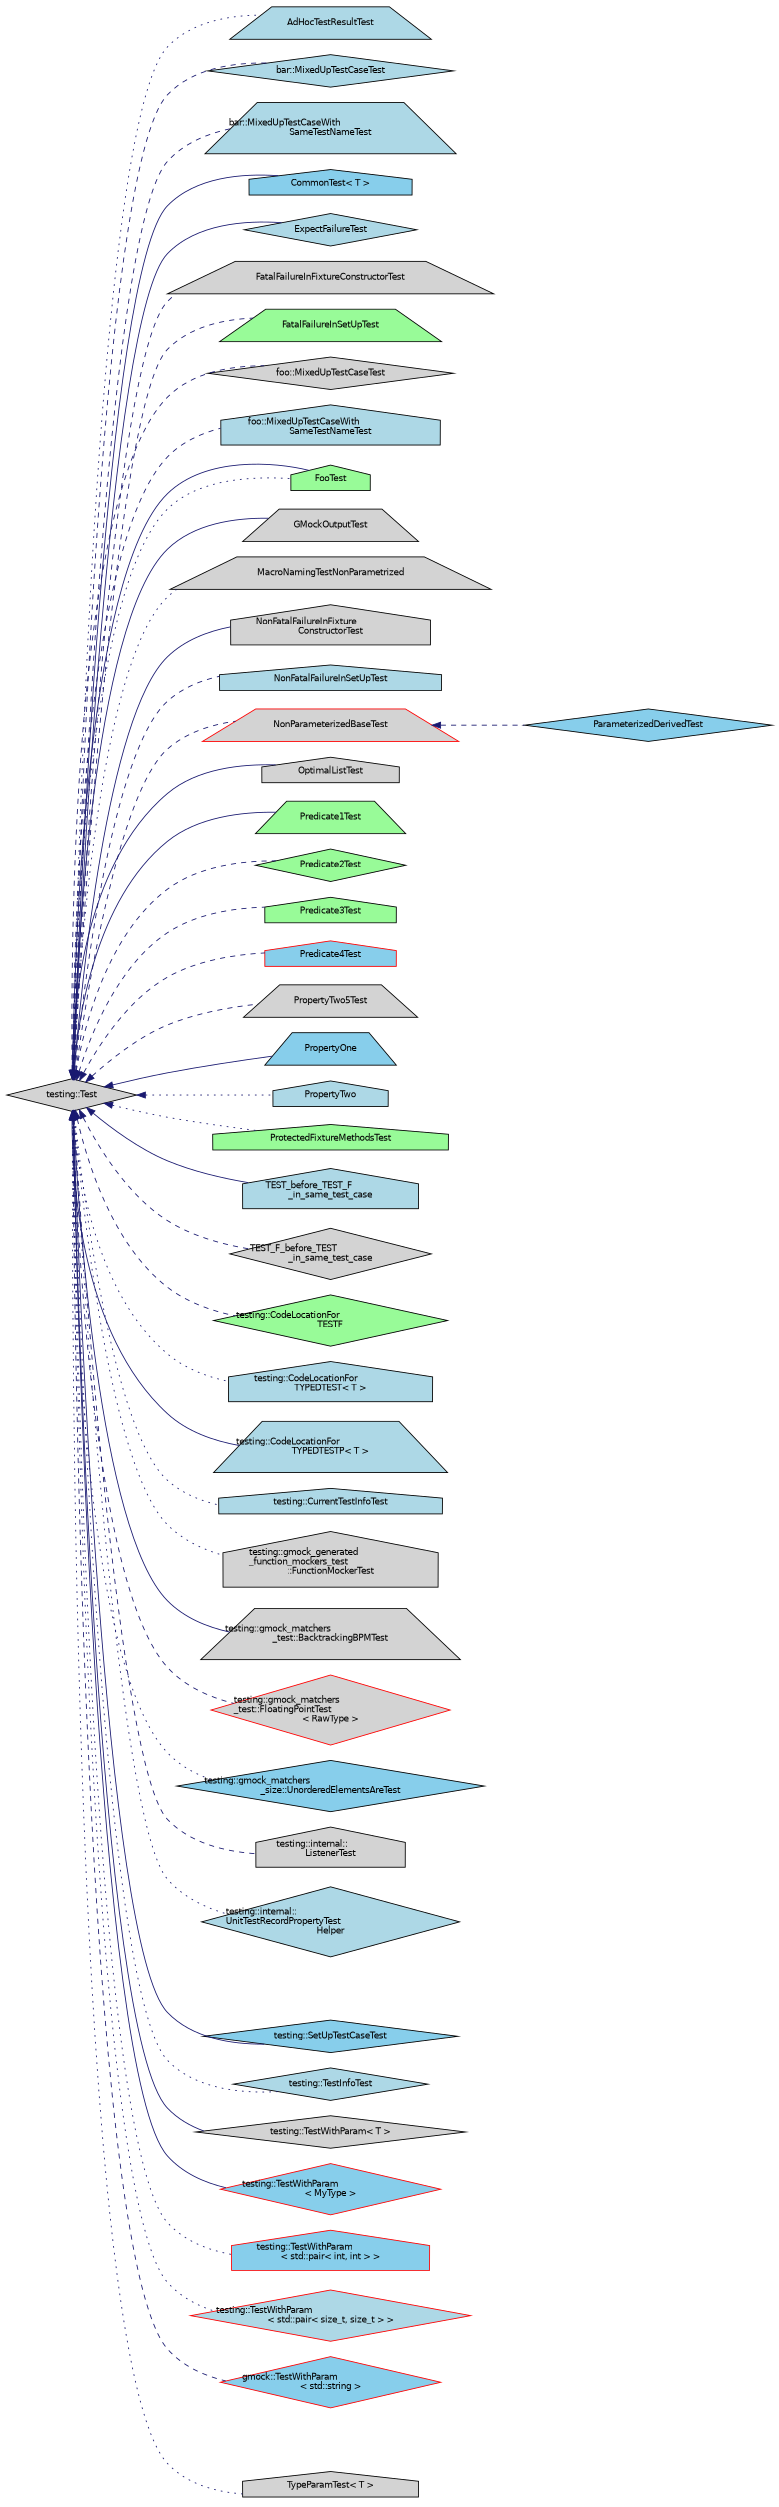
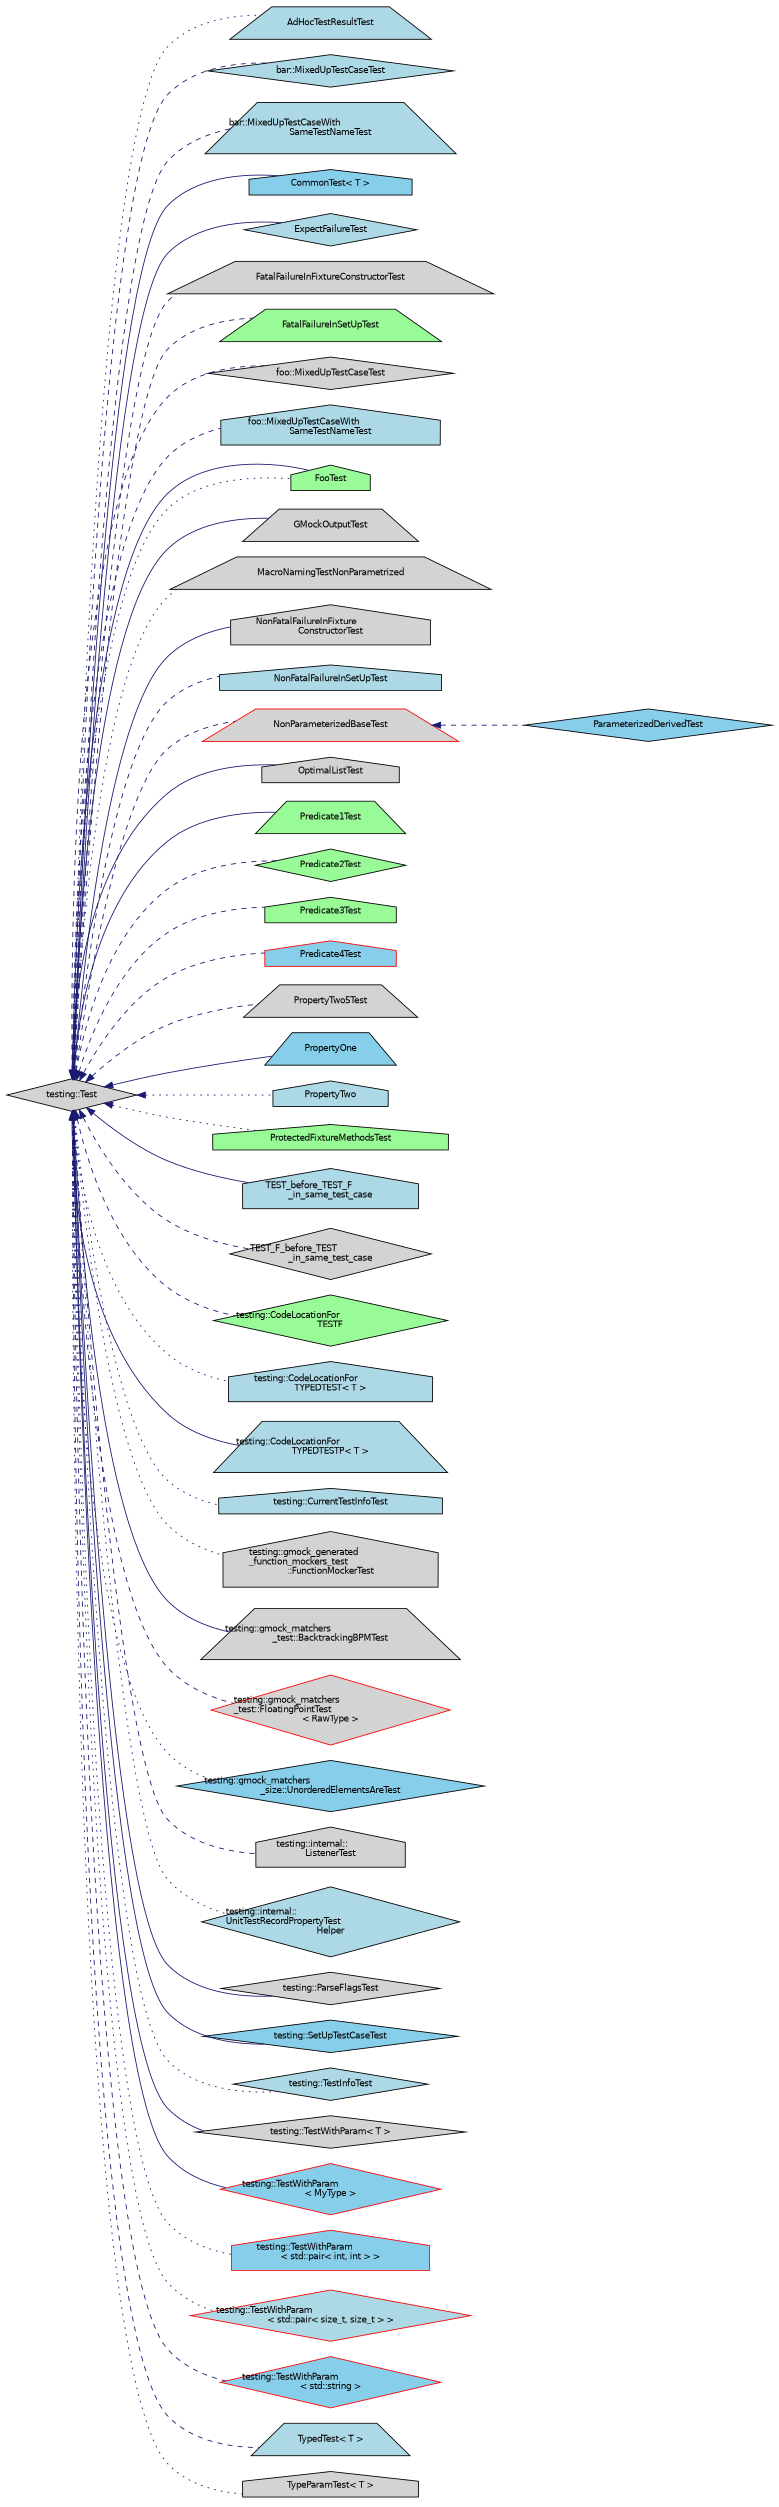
node "testing::ParseFlagsTest": added
node "gmock::TestWithParam < std::string >": label "gmock::TestWithParam < std::string >" -> "testing::TestWithParam < std::string >"
node "TypedTest< T >": added
